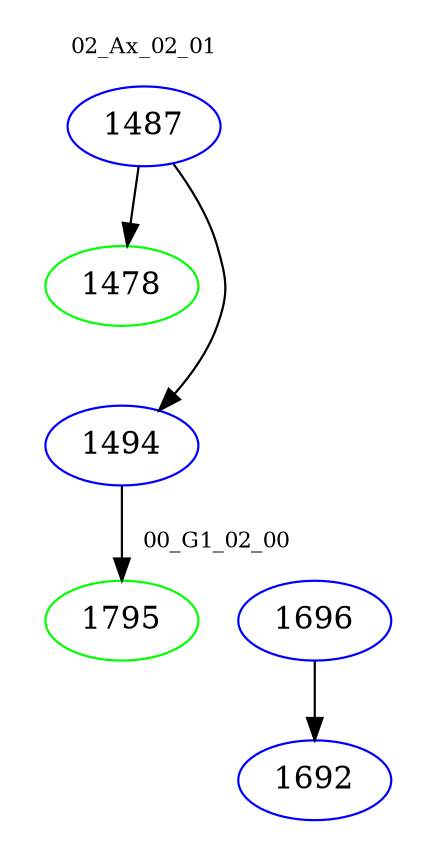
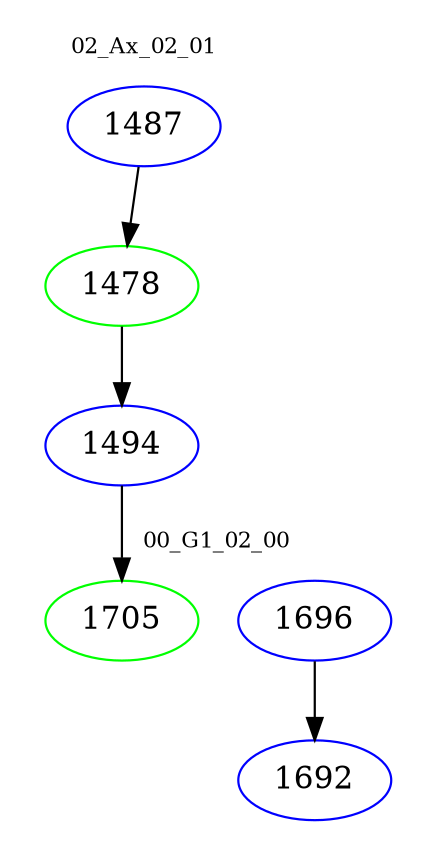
edge "1487" -> "1494": now "1478" -> "1494"
node "1795": label "1795" -> "1705"
